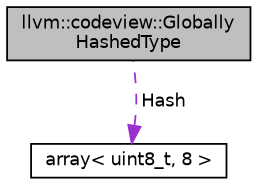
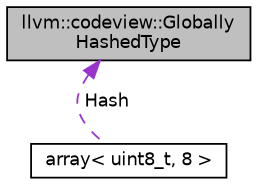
edge "llvm::codeview::Globally HashedType" -> "array< uint8_t, 8 >": reversed
